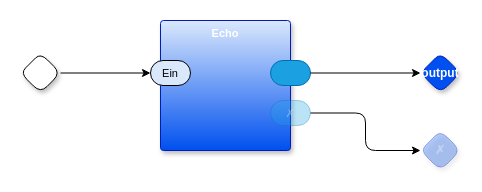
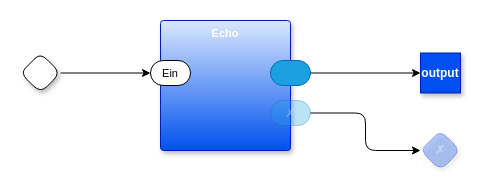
node "Ein": fillcolor #dae8fc -> #ffffff
node "output": shape diamond -> rectangle
